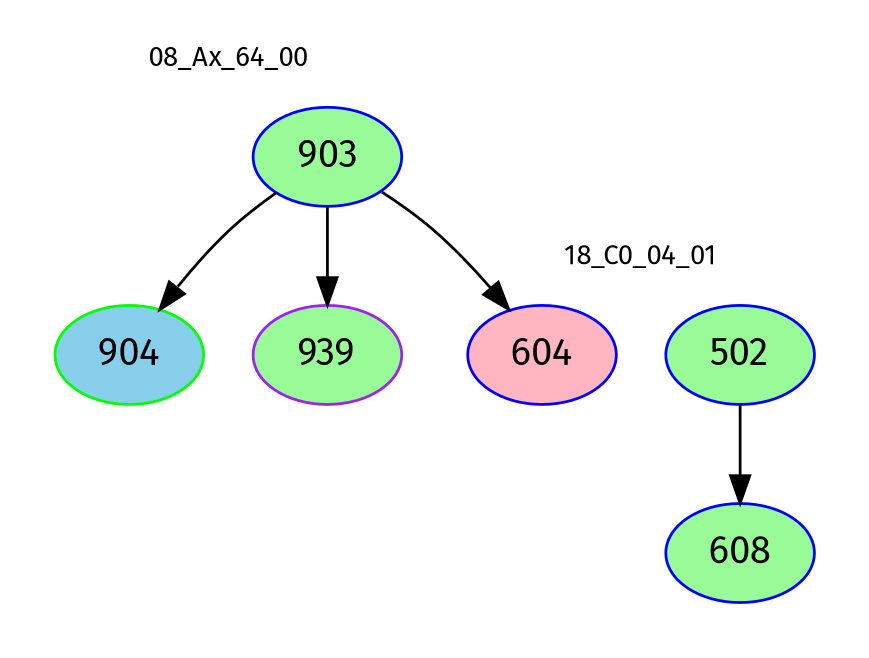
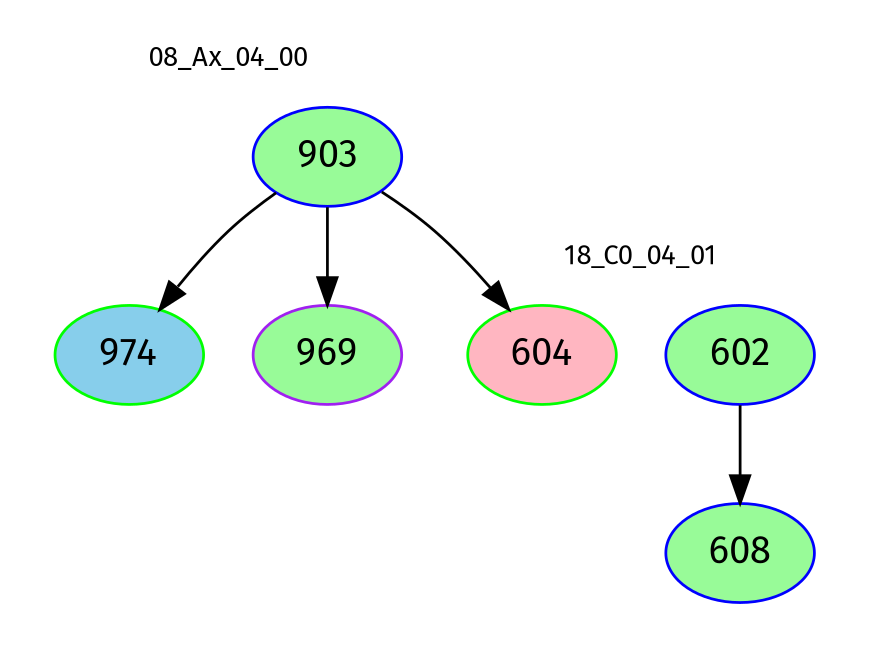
cluster "08_Ax_64_00": label "08_Ax_64_00" -> "08_Ax_04_00"
node "904": label "904" -> "974"
node "939": label "939" -> "969"
node "604": color blue -> green
node "502": label "502" -> "602"
